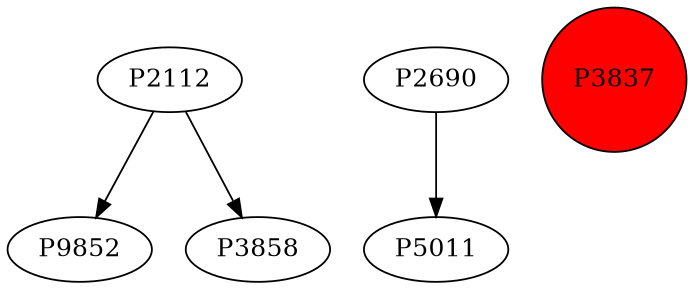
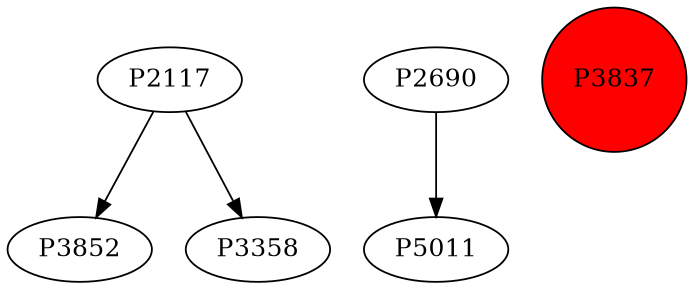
node "P2112": label "P2112" -> "P2117"
node "P9852": label "P9852" -> "P3852"
node "P3858": label "P3858" -> "P3358"
